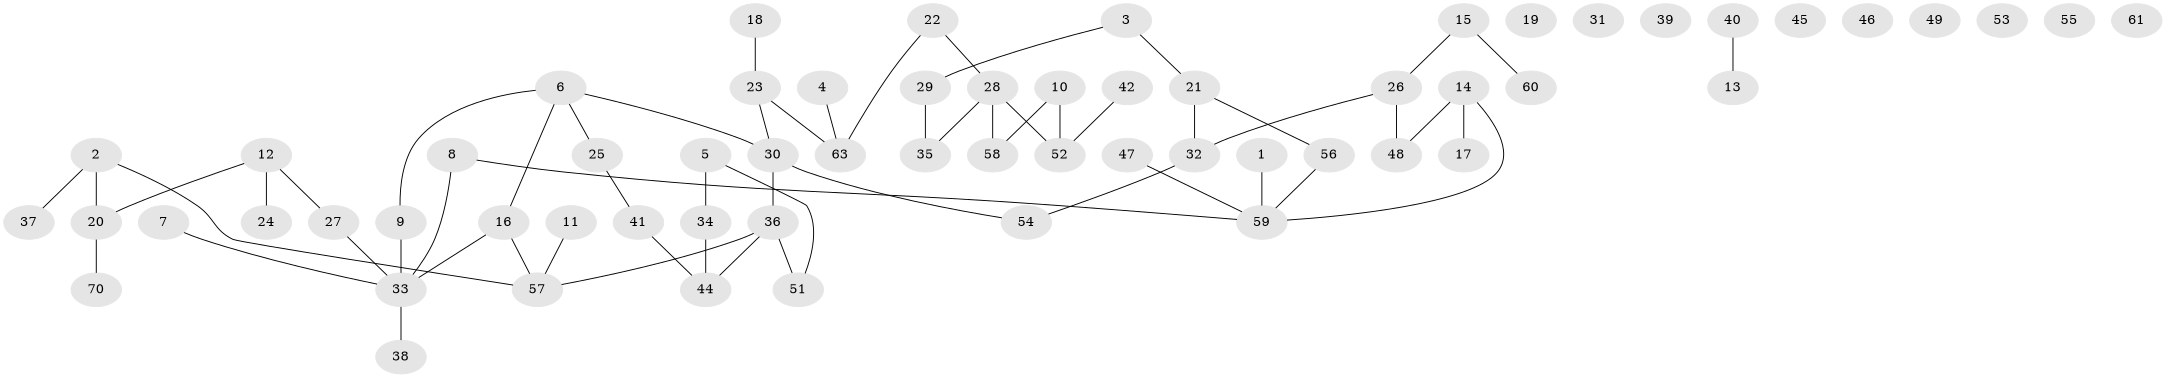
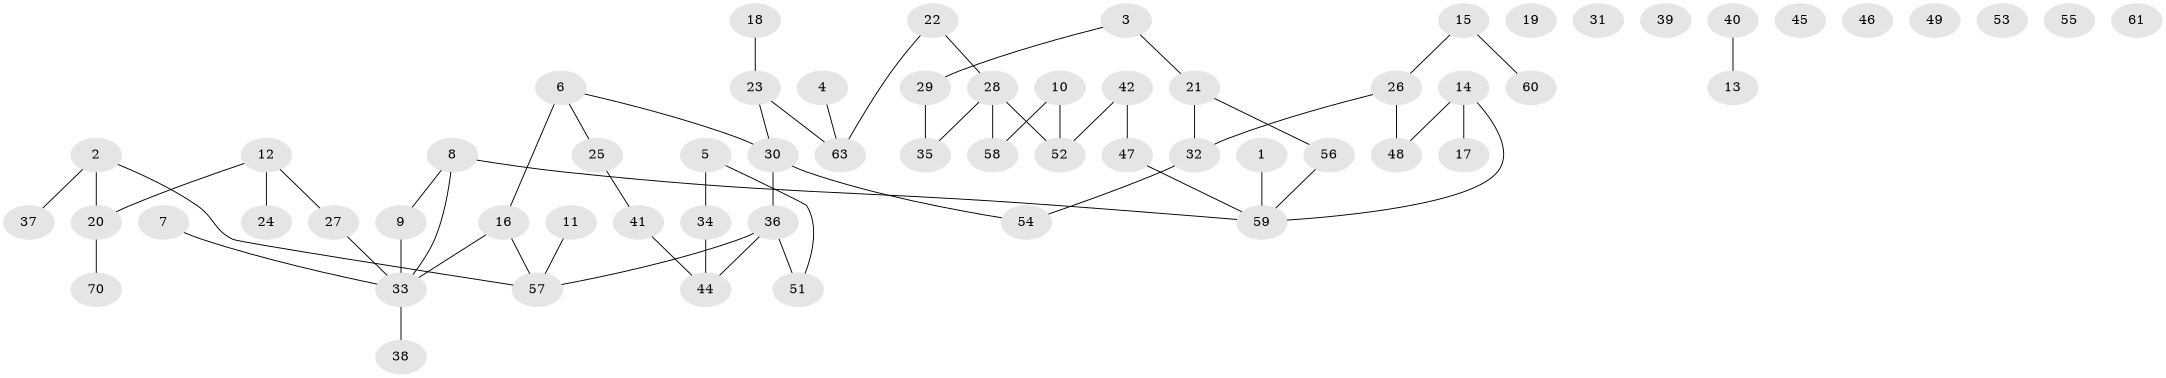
edge "6" -- "9": now "8" -- "9"
edge "42" -- "47": added
